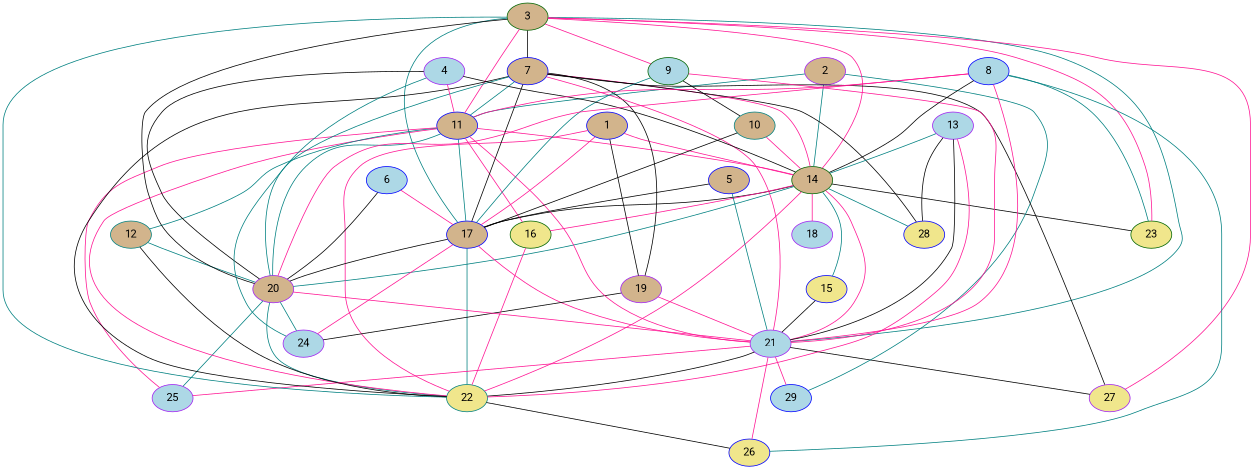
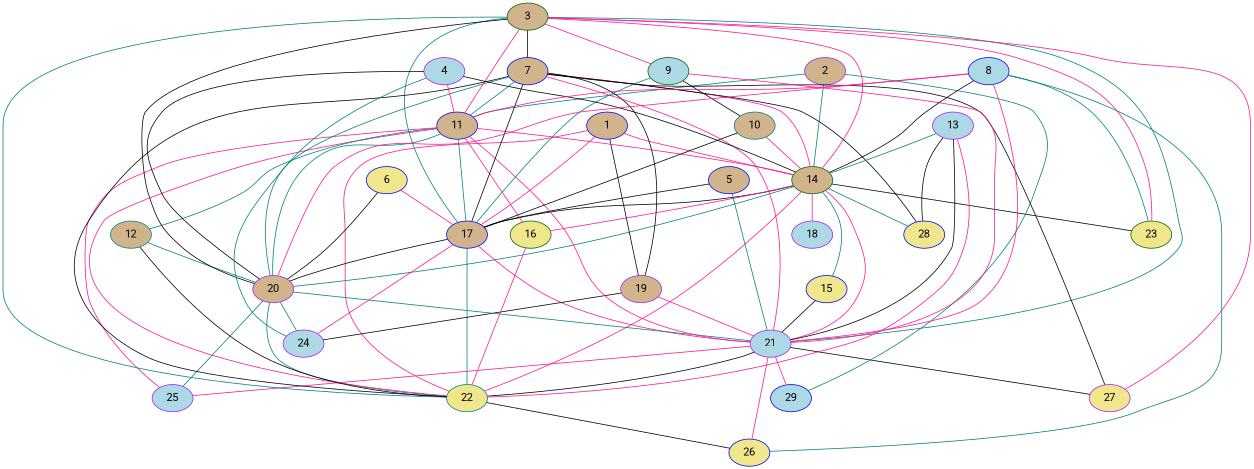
node "6": fillcolor lightblue -> khaki
edge "20" -- "21": color deeppink -> teal
